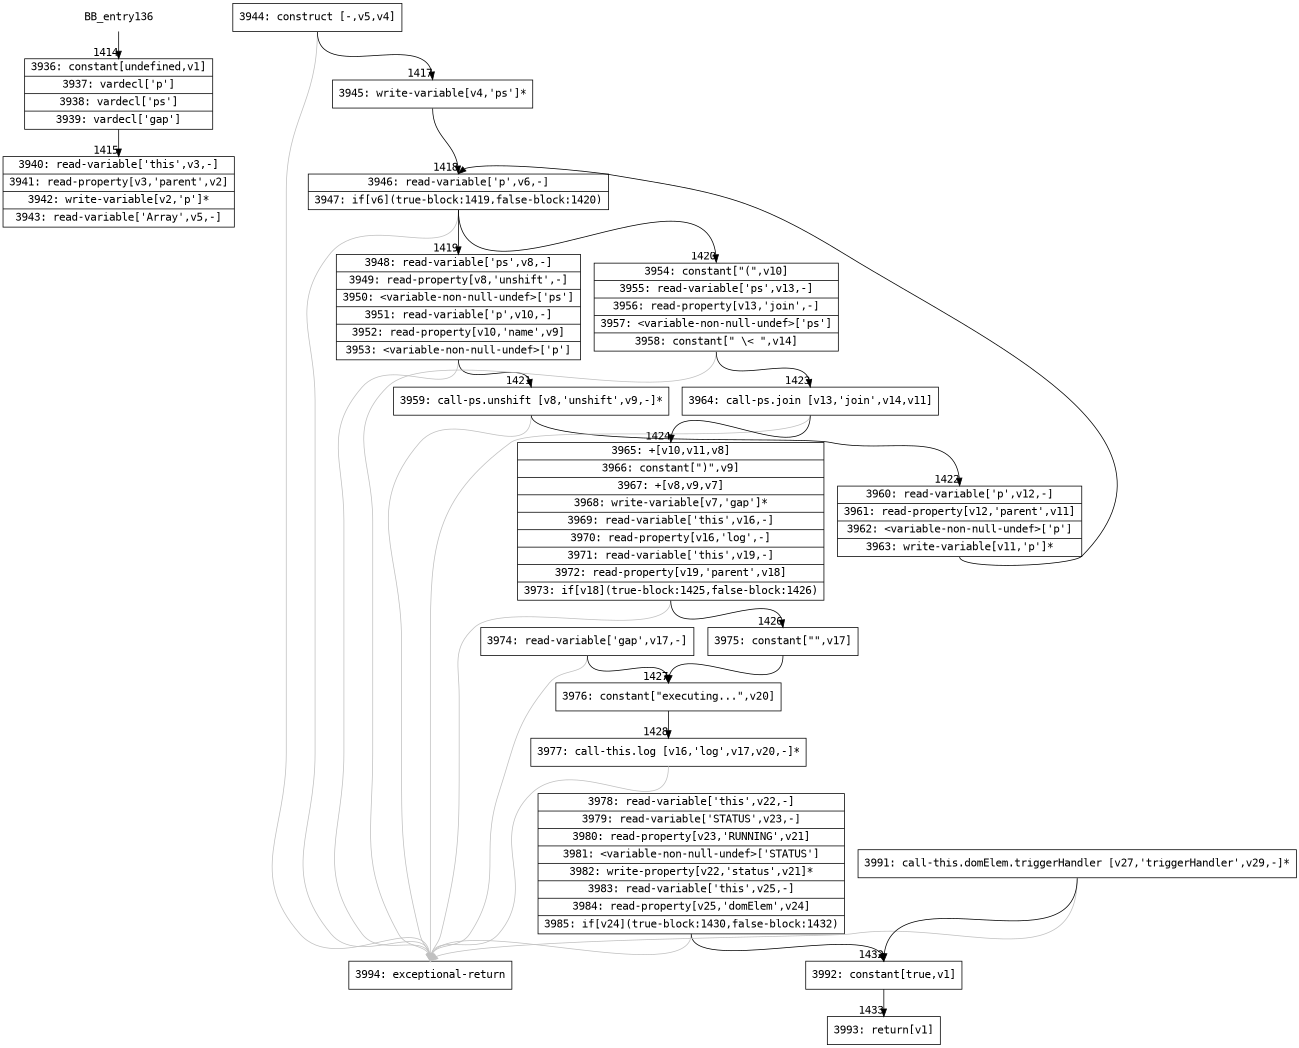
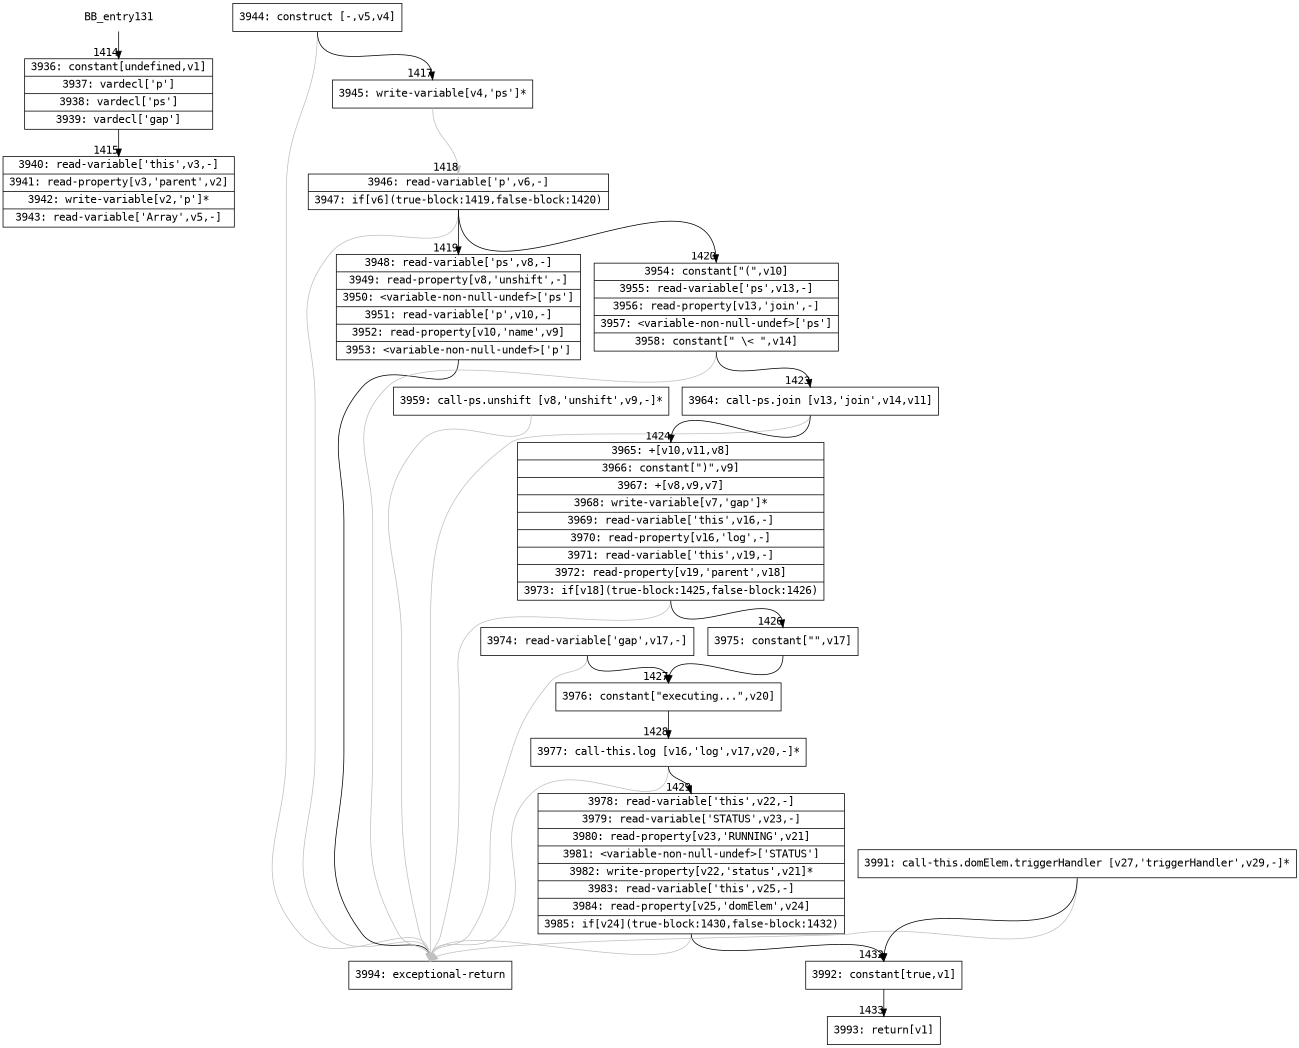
node "BB_entry136": label "BB_entry136" -> "BB_entry131"
edge "3945: write-variable[v4,'ps']*" -> "3946: read-variable['p',v6,-]": color black -> gray
edge "3948: read-variable['ps',v8,-]" -> "3959: call-ps.unshift [v8,'unshift',v9,-]*": removed
node "3960: read-variable['p',v12,-]": removed
edge "3948: read-variable['ps',v8,-]" -> "3994: exceptional-return": color gray -> black
edge "3977: call-this.log [v16,'log',v17,v20,-]*" -> "3978: read-variable['this',v22,-]": added
